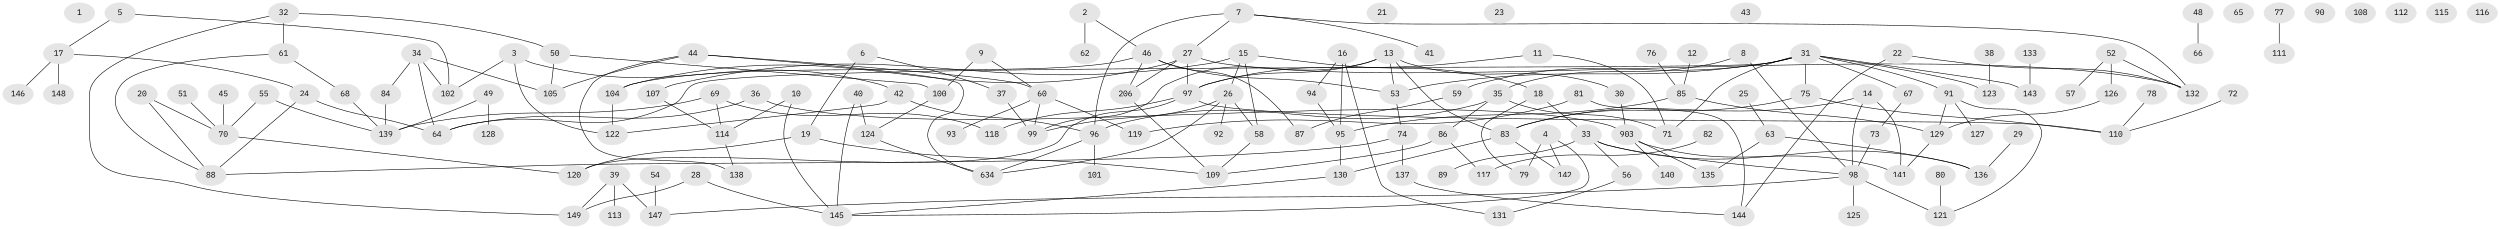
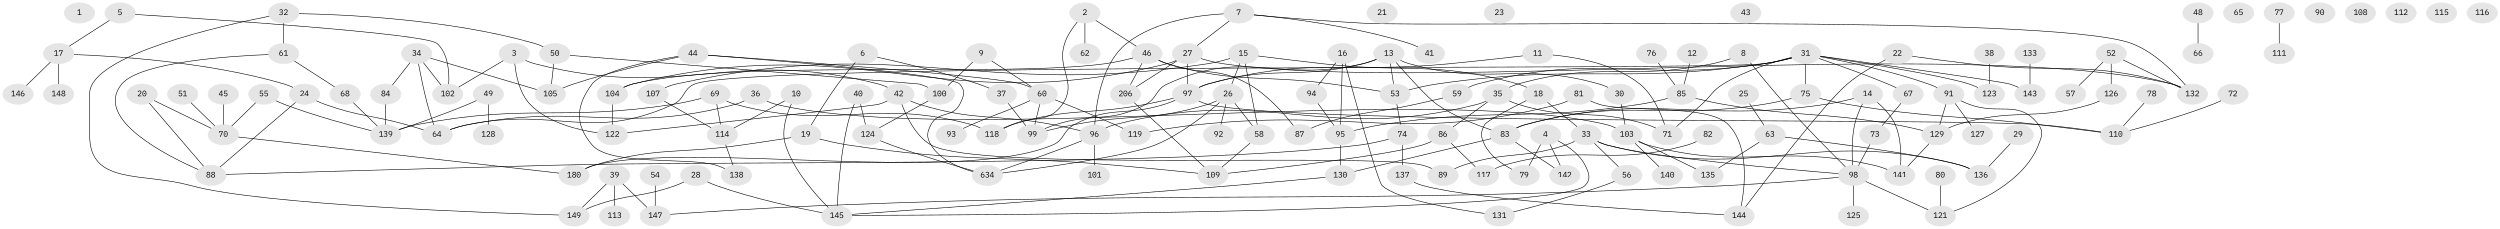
edge "2" -- "118": added
node "903": label "903" -> "103"
edge "42" -- "89": added
node "120": label "120" -> "180"
